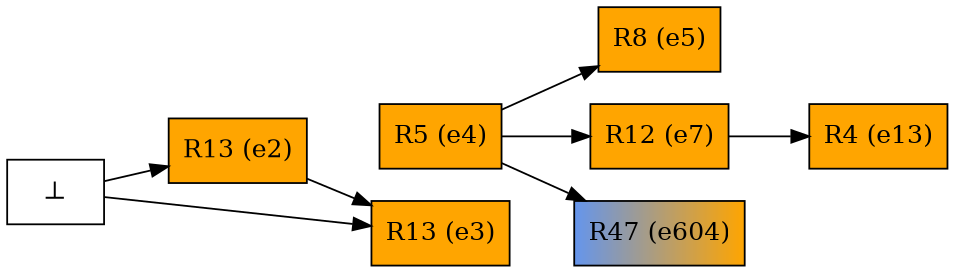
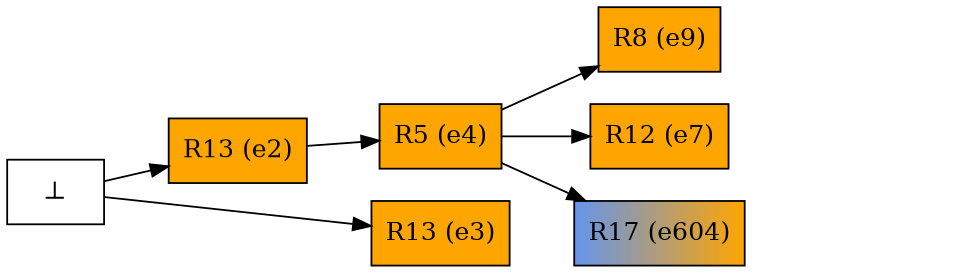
node "R8 (e5)": label "R8 (e5)" -> "R8 (e9)"
node "R4 (e13)": removed
edge "R13 (e2)" -> "R13 (e3)": now "R13 (e2)" -> "R5 (e4)"
node "R47 (e604)": label "R47 (e604)" -> "R17 (e604)"
